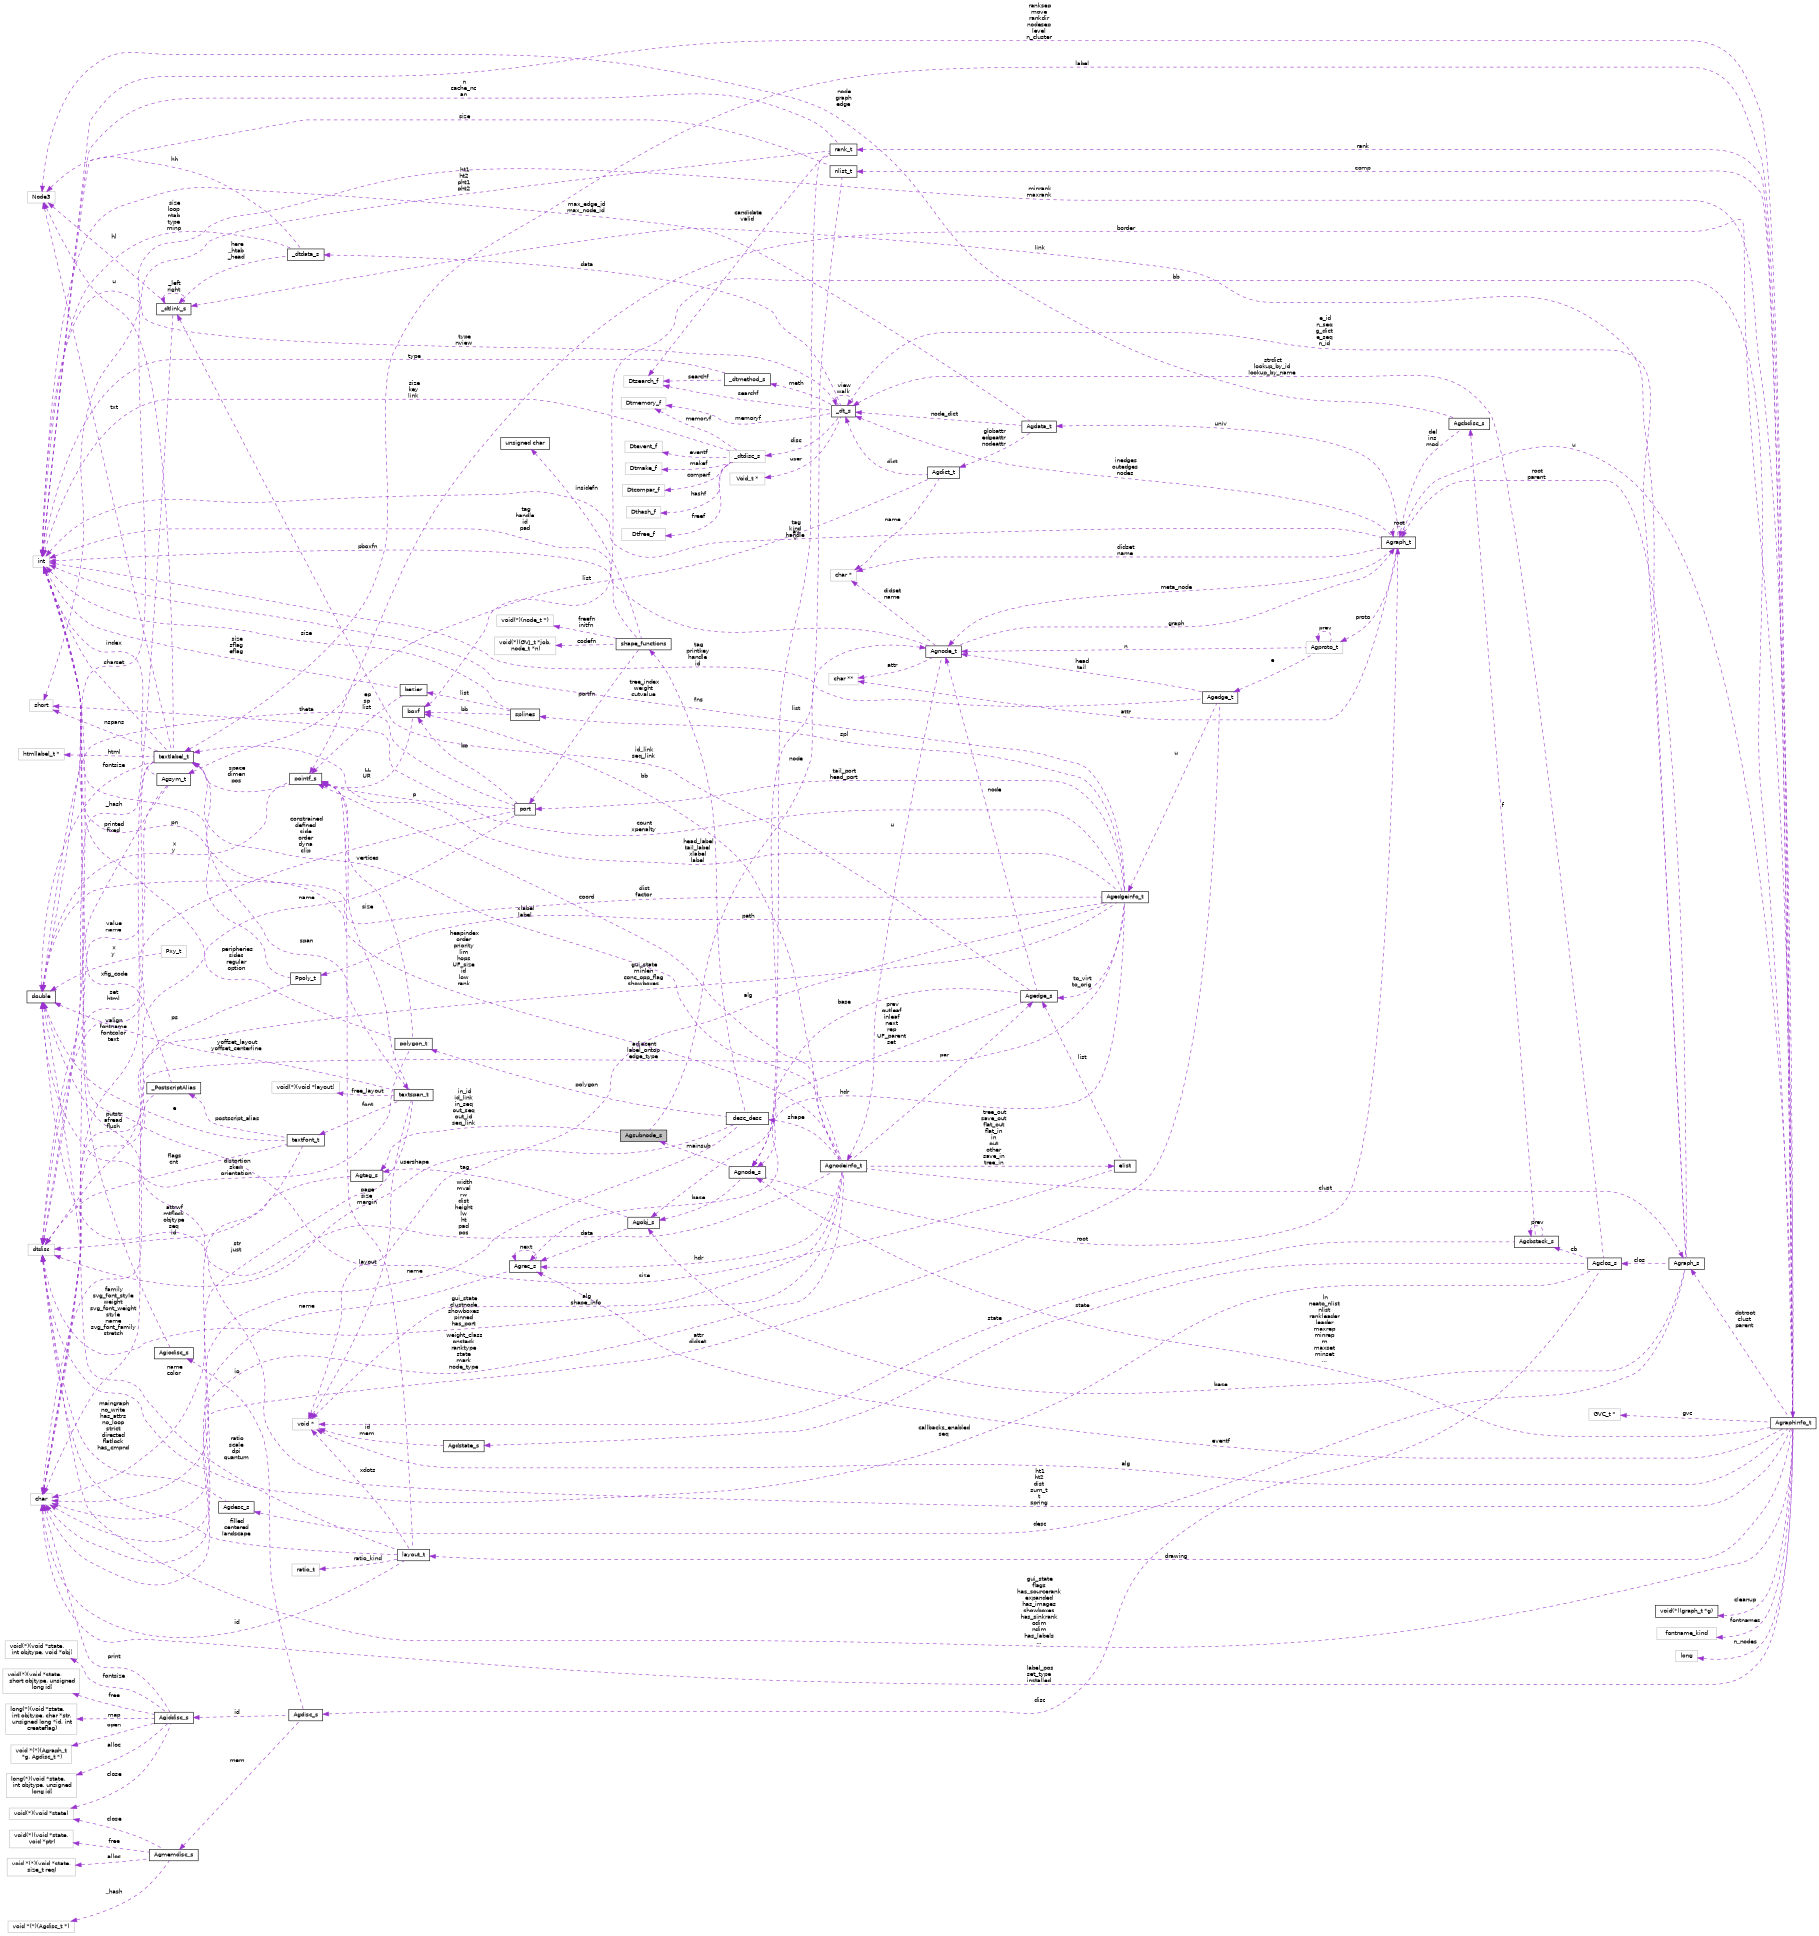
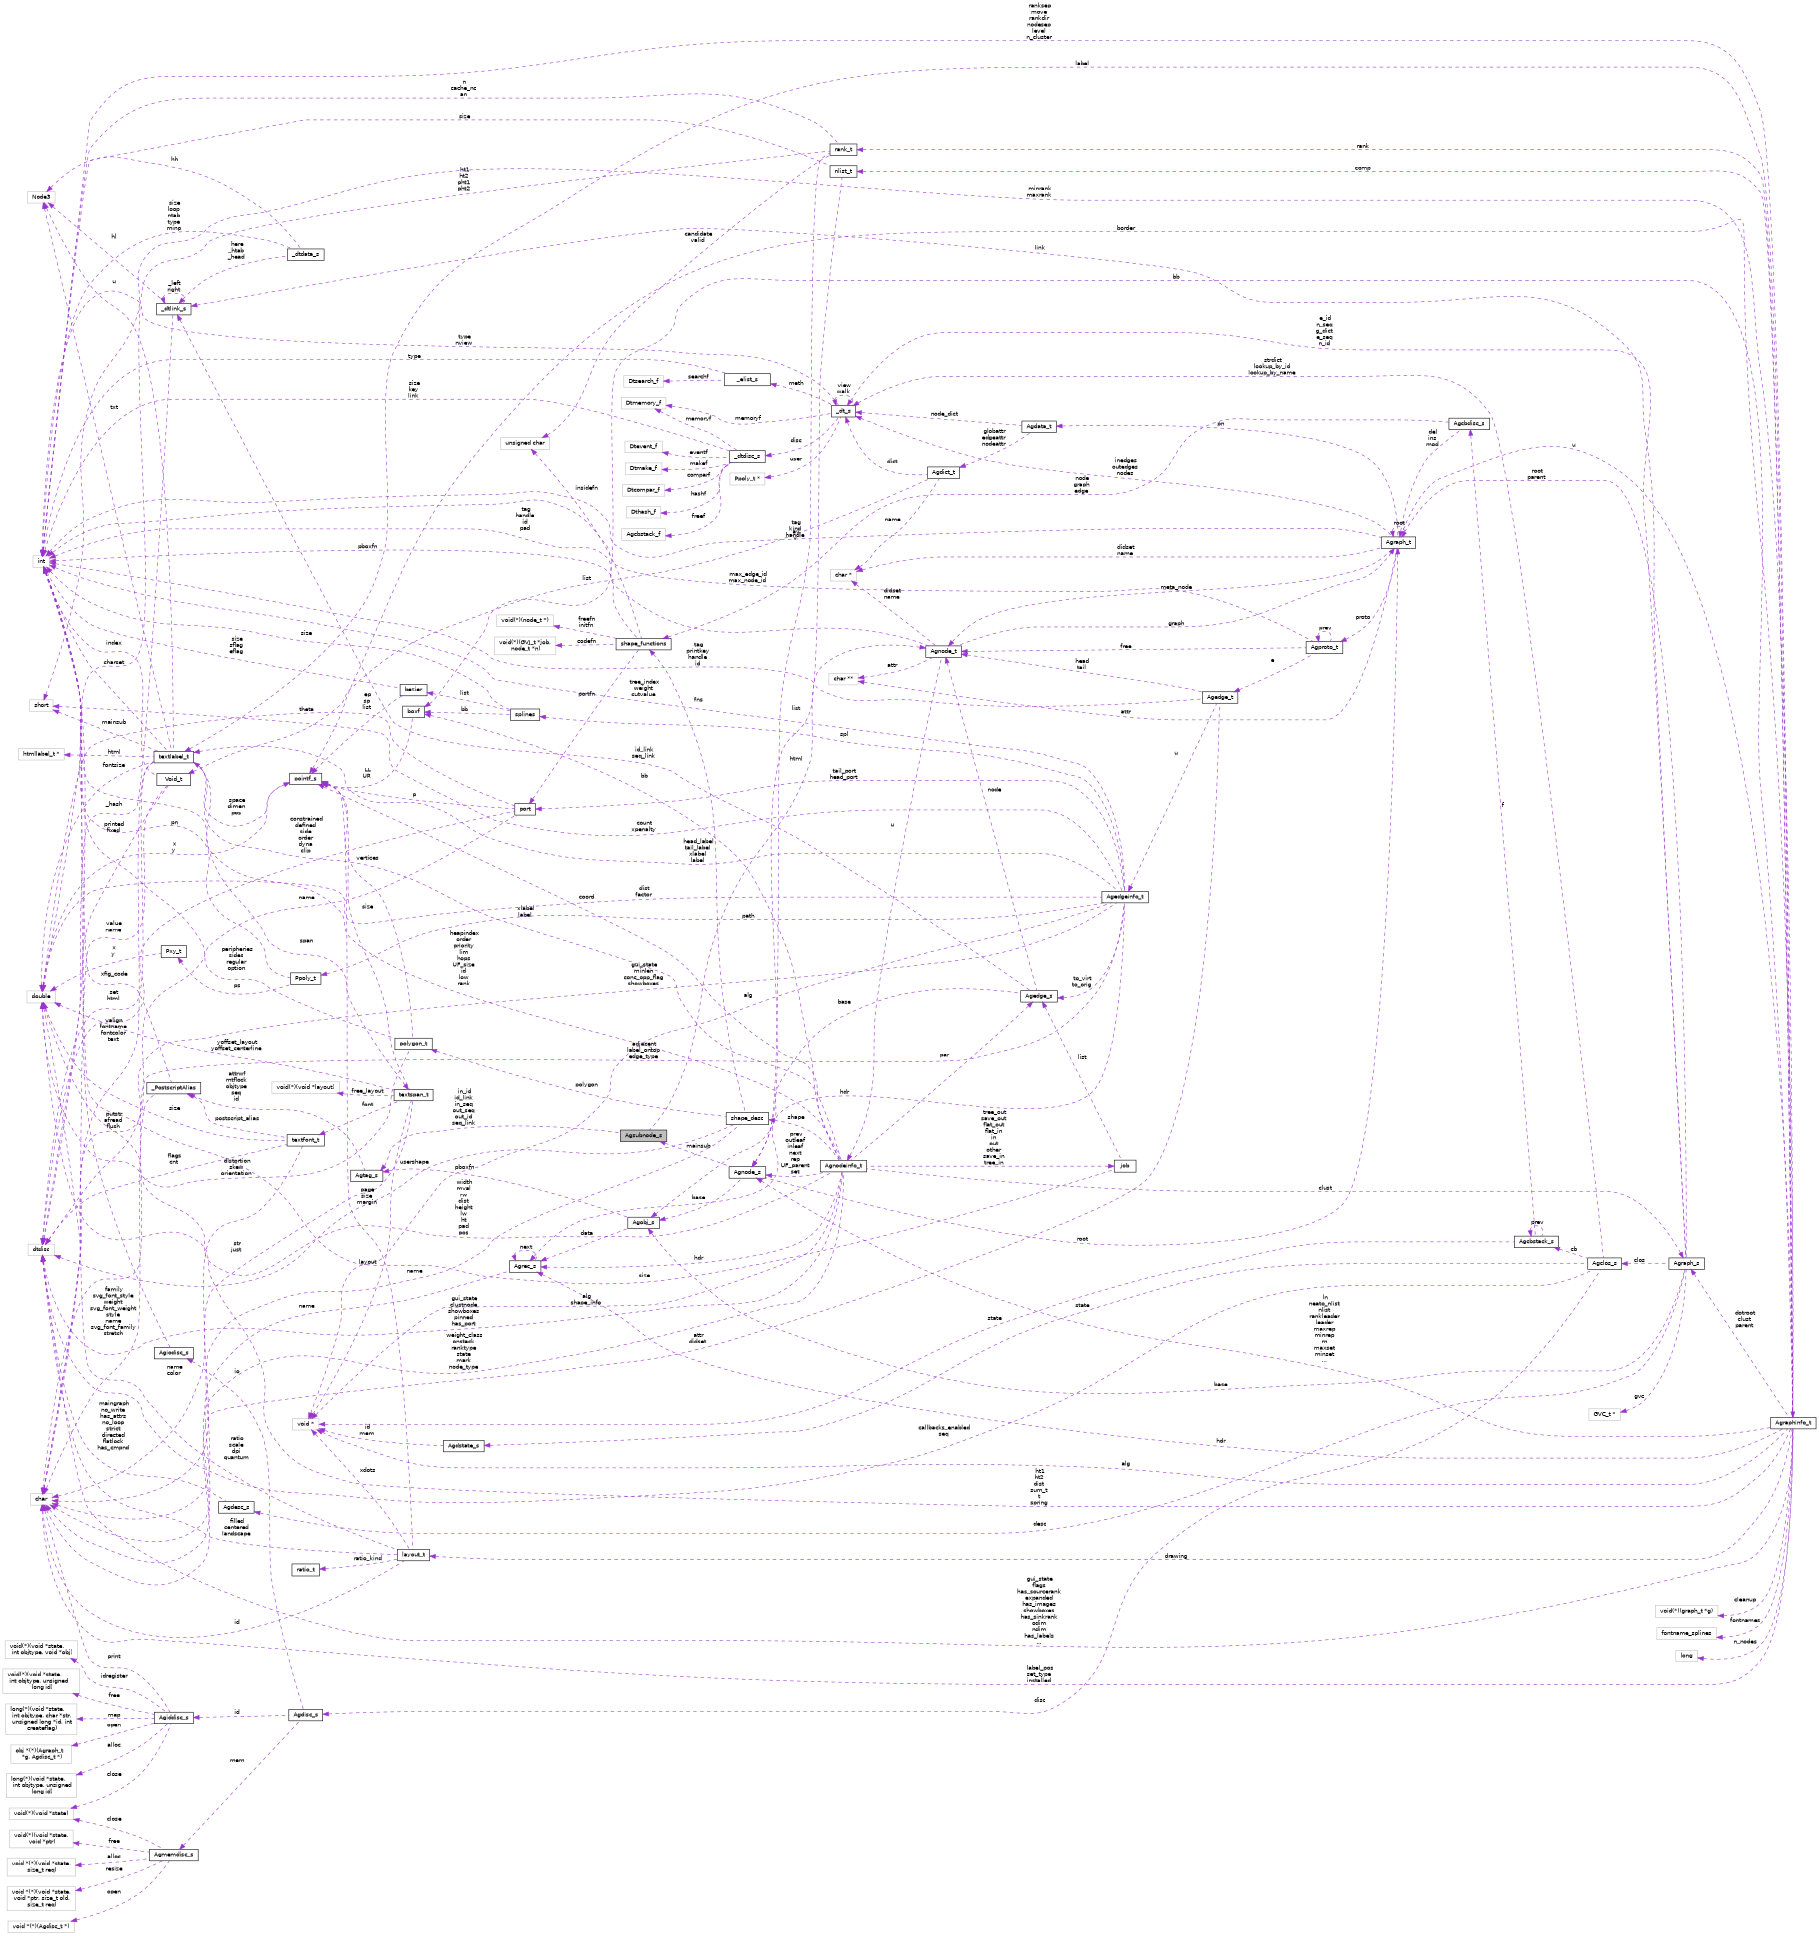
edge "Agcbdisc_s" -> "Node3": now "Agcbdisc_s" -> "shape_functions"
edge "Agdata_t" -> "int": now "Agproto_t" -> "int"
edge "rank_t" -> "Dtsearch_f": now "rank_t" -> "unsigned char"
edge "_dt_s" -> "_dtdata_s": removed, label "data"
node "_dtmethod_s": label "_dtmethod_s" -> "_elist_s"
edge "_dt_s" -> "Dtsearch_f": removed, label "searchf"
edge "Agraph_t" -> "Agdata_t": label " univ" -> " pn"
node "unsigned char": color black -> grey75
node "_dtdisc_s": color grey75 -> black
node "Void_t *": label "Void_t *" -> "Ppoly_t *"
node "Dtfree_f": label "Dtfree_f" -> "Agcbstack_f"
edge "Agproto_t" -> "Agnode_t": label " n" -> " free"
node "Agproto_t": color grey75 -> black
edge "textlabel_t" -> "short": label " nspans" -> " mainsub"
edge "Agsubnode_s" -> "Agnode_t": label " node" -> " html"
edge "port" -> "boxf": removed, label "bp"
node "Agsym_t": label "Agsym_t" -> "Void_t"
edge "pointf_s" -> "textlabel_t": reversed
node "Pxy_t": color grey75 -> black
node "double": color black -> grey75
edge "Agedge_s" -> "Agnode_s": now "Agnodeinfo_t" -> "Agnode_s"
edge "textfont_t" -> "double": label " e" -> " size"
node "desc_desc": label "desc_desc" -> "shape_desc"
edge "Ppoly_t" -> "char": now "Ppoly_t" -> "Pxy_t"
node "elist": label "elist" -> "job"
edge "Agobj_s" -> "Agtag_s": label " tag" -> " pboxfn"
edge "Agtag_s" -> "dtdisc": now "Agtag_s" -> "_PostscriptAlias"
edge "Agraphinfo_t" -> "GVC_t *": now "Agraph_s" -> "GVC_t *"
edge "Agraphinfo_t" -> "Agrec_s": label " eventf" -> " hdr"
node "ratio_t": color grey75 -> black
node "void(*)(graph_t *g)": color black -> grey75
node "fontname_kind": label "fontname_kind" -> "fontname_splines"
edge "Agiddisc_s" -> "void(*)(void *state, int objtype, void *obj)": label " fontsize" -> " idregister"
node "void(*)(void *state, short objtype, unsigned long id)": label "void(*)(void *state, short objtype, unsigned long id)" -> "void(*)(void *state, int objtype, unsigned long id)"
node "void *(*)(Agraph_t *g, Agdisc_t *)": label "void *(*)(Agraph_t *g, Agdisc_t *)" -> "obj *(*)(Agraph_t *g, Agdisc_t *)"
edge "Agmemdisc_s" -> "void *(*)(Agdisc_t *)": label " _hash" -> " open"
node "void *(*)(void *state, void *ptr, size_t old, size_t req)": added
